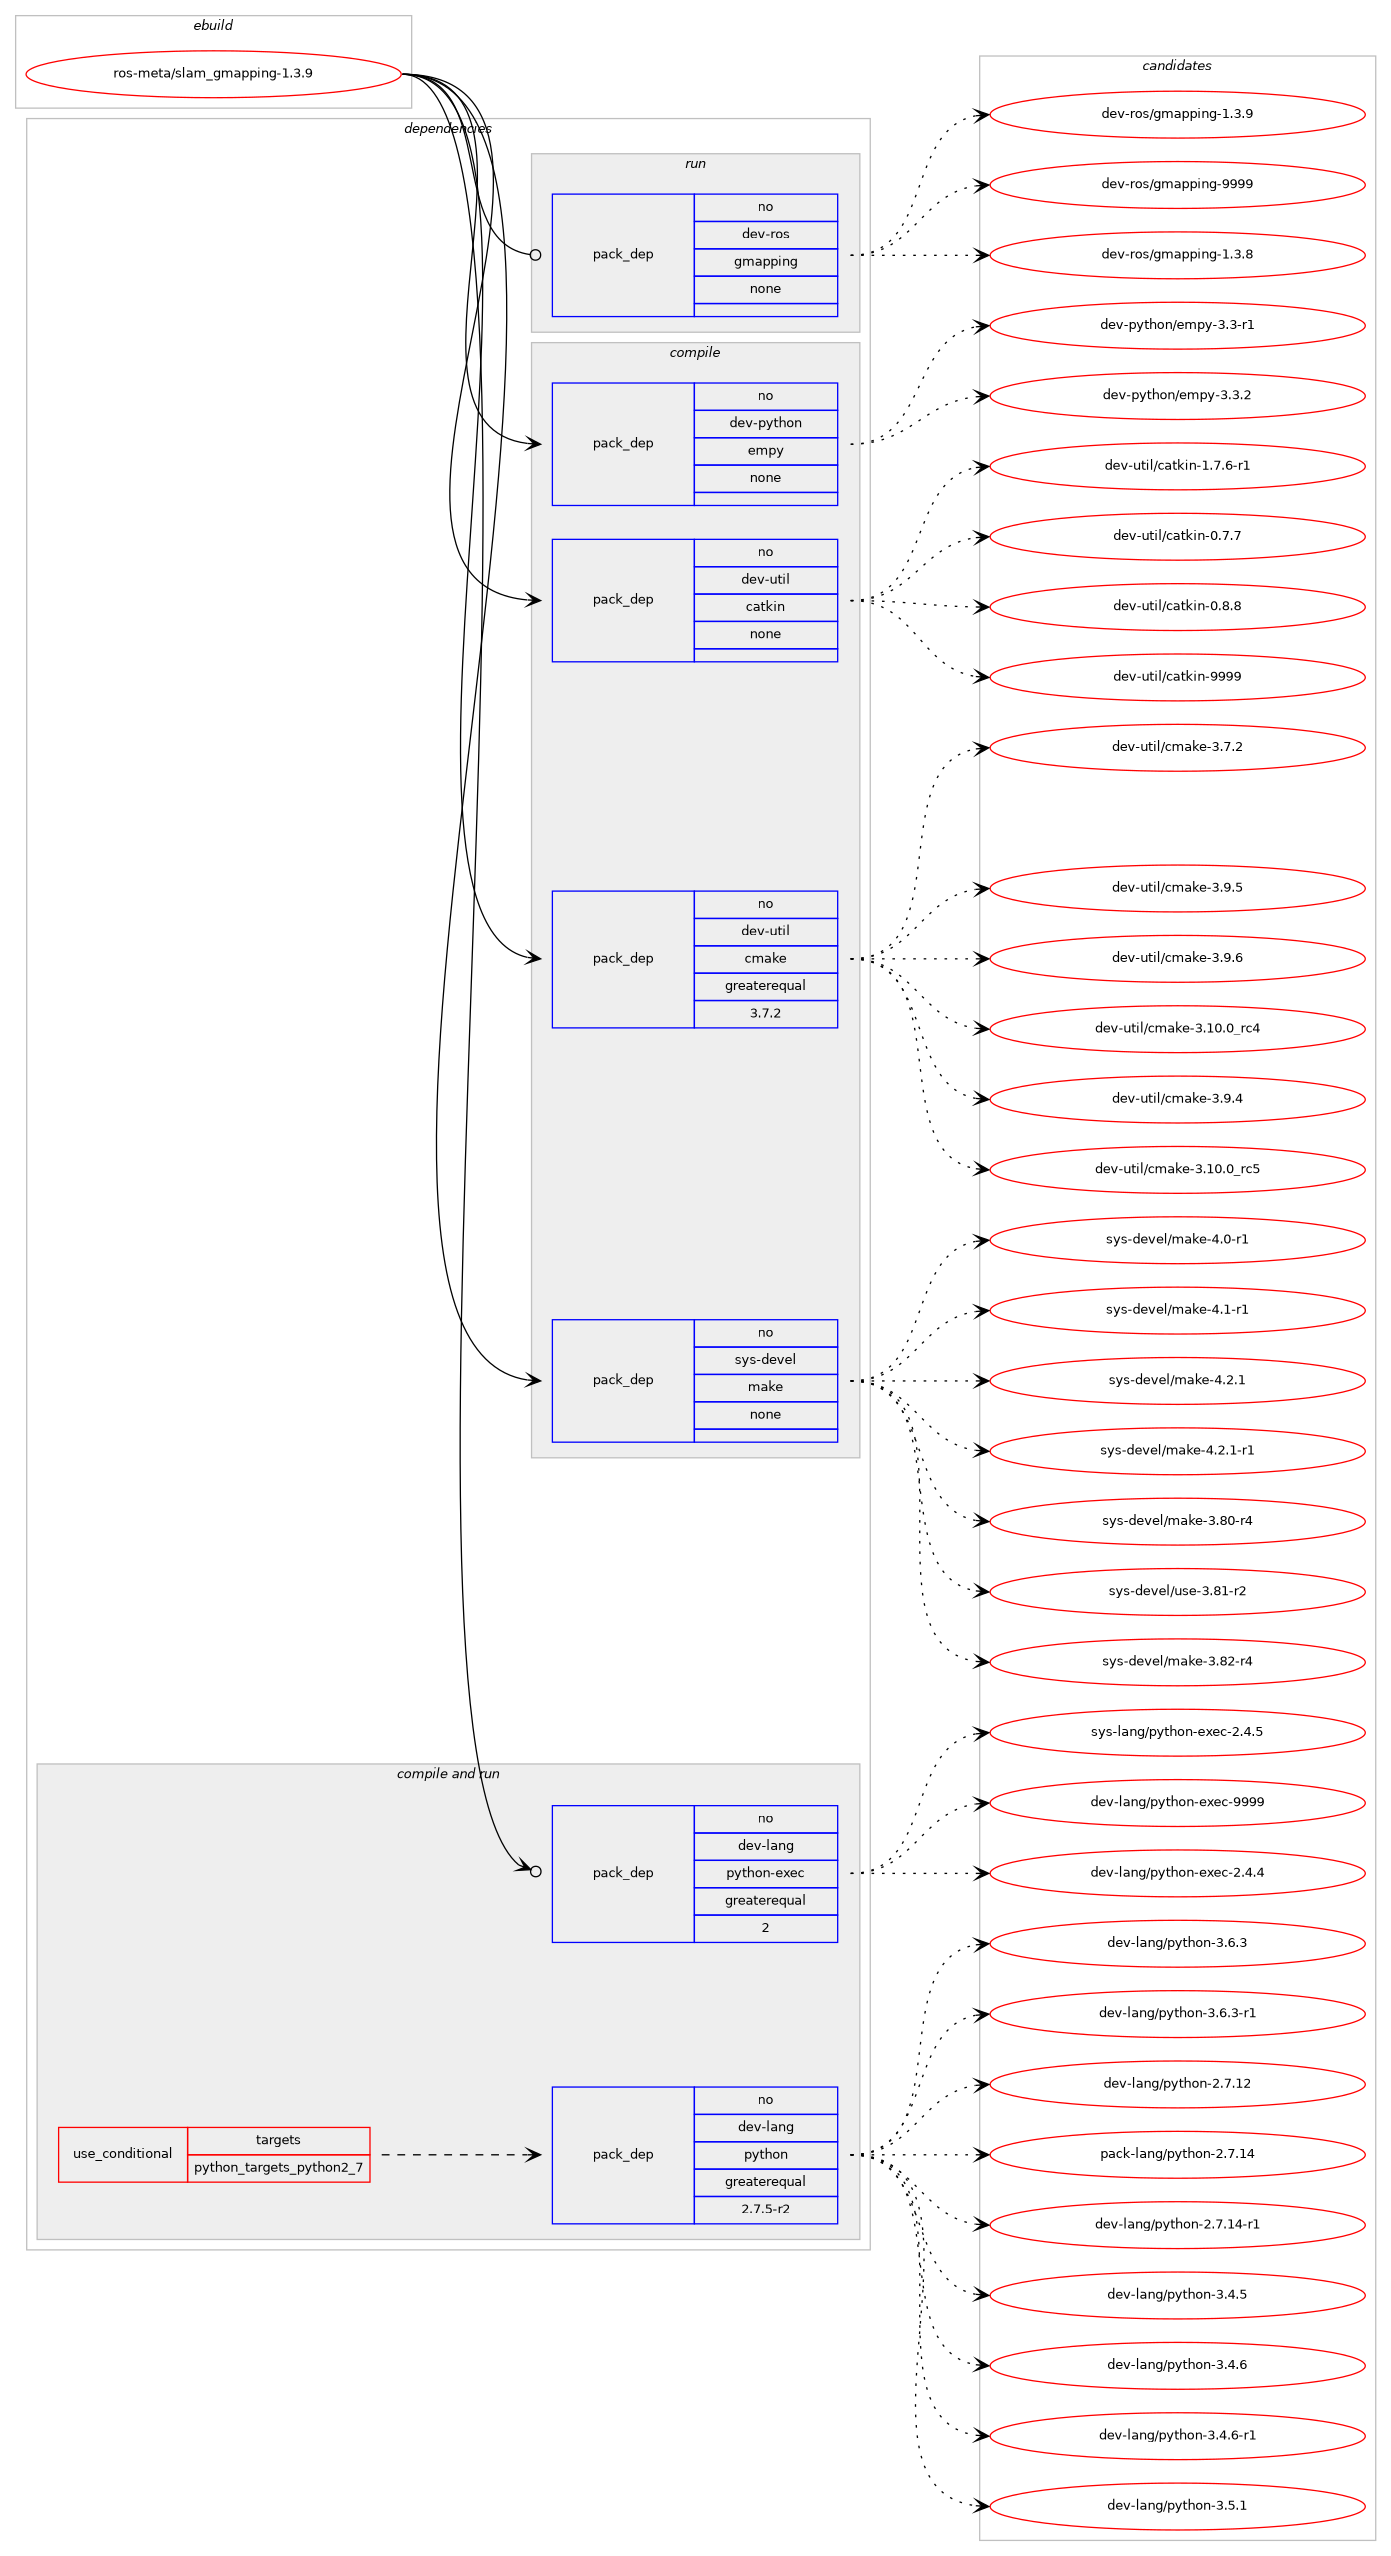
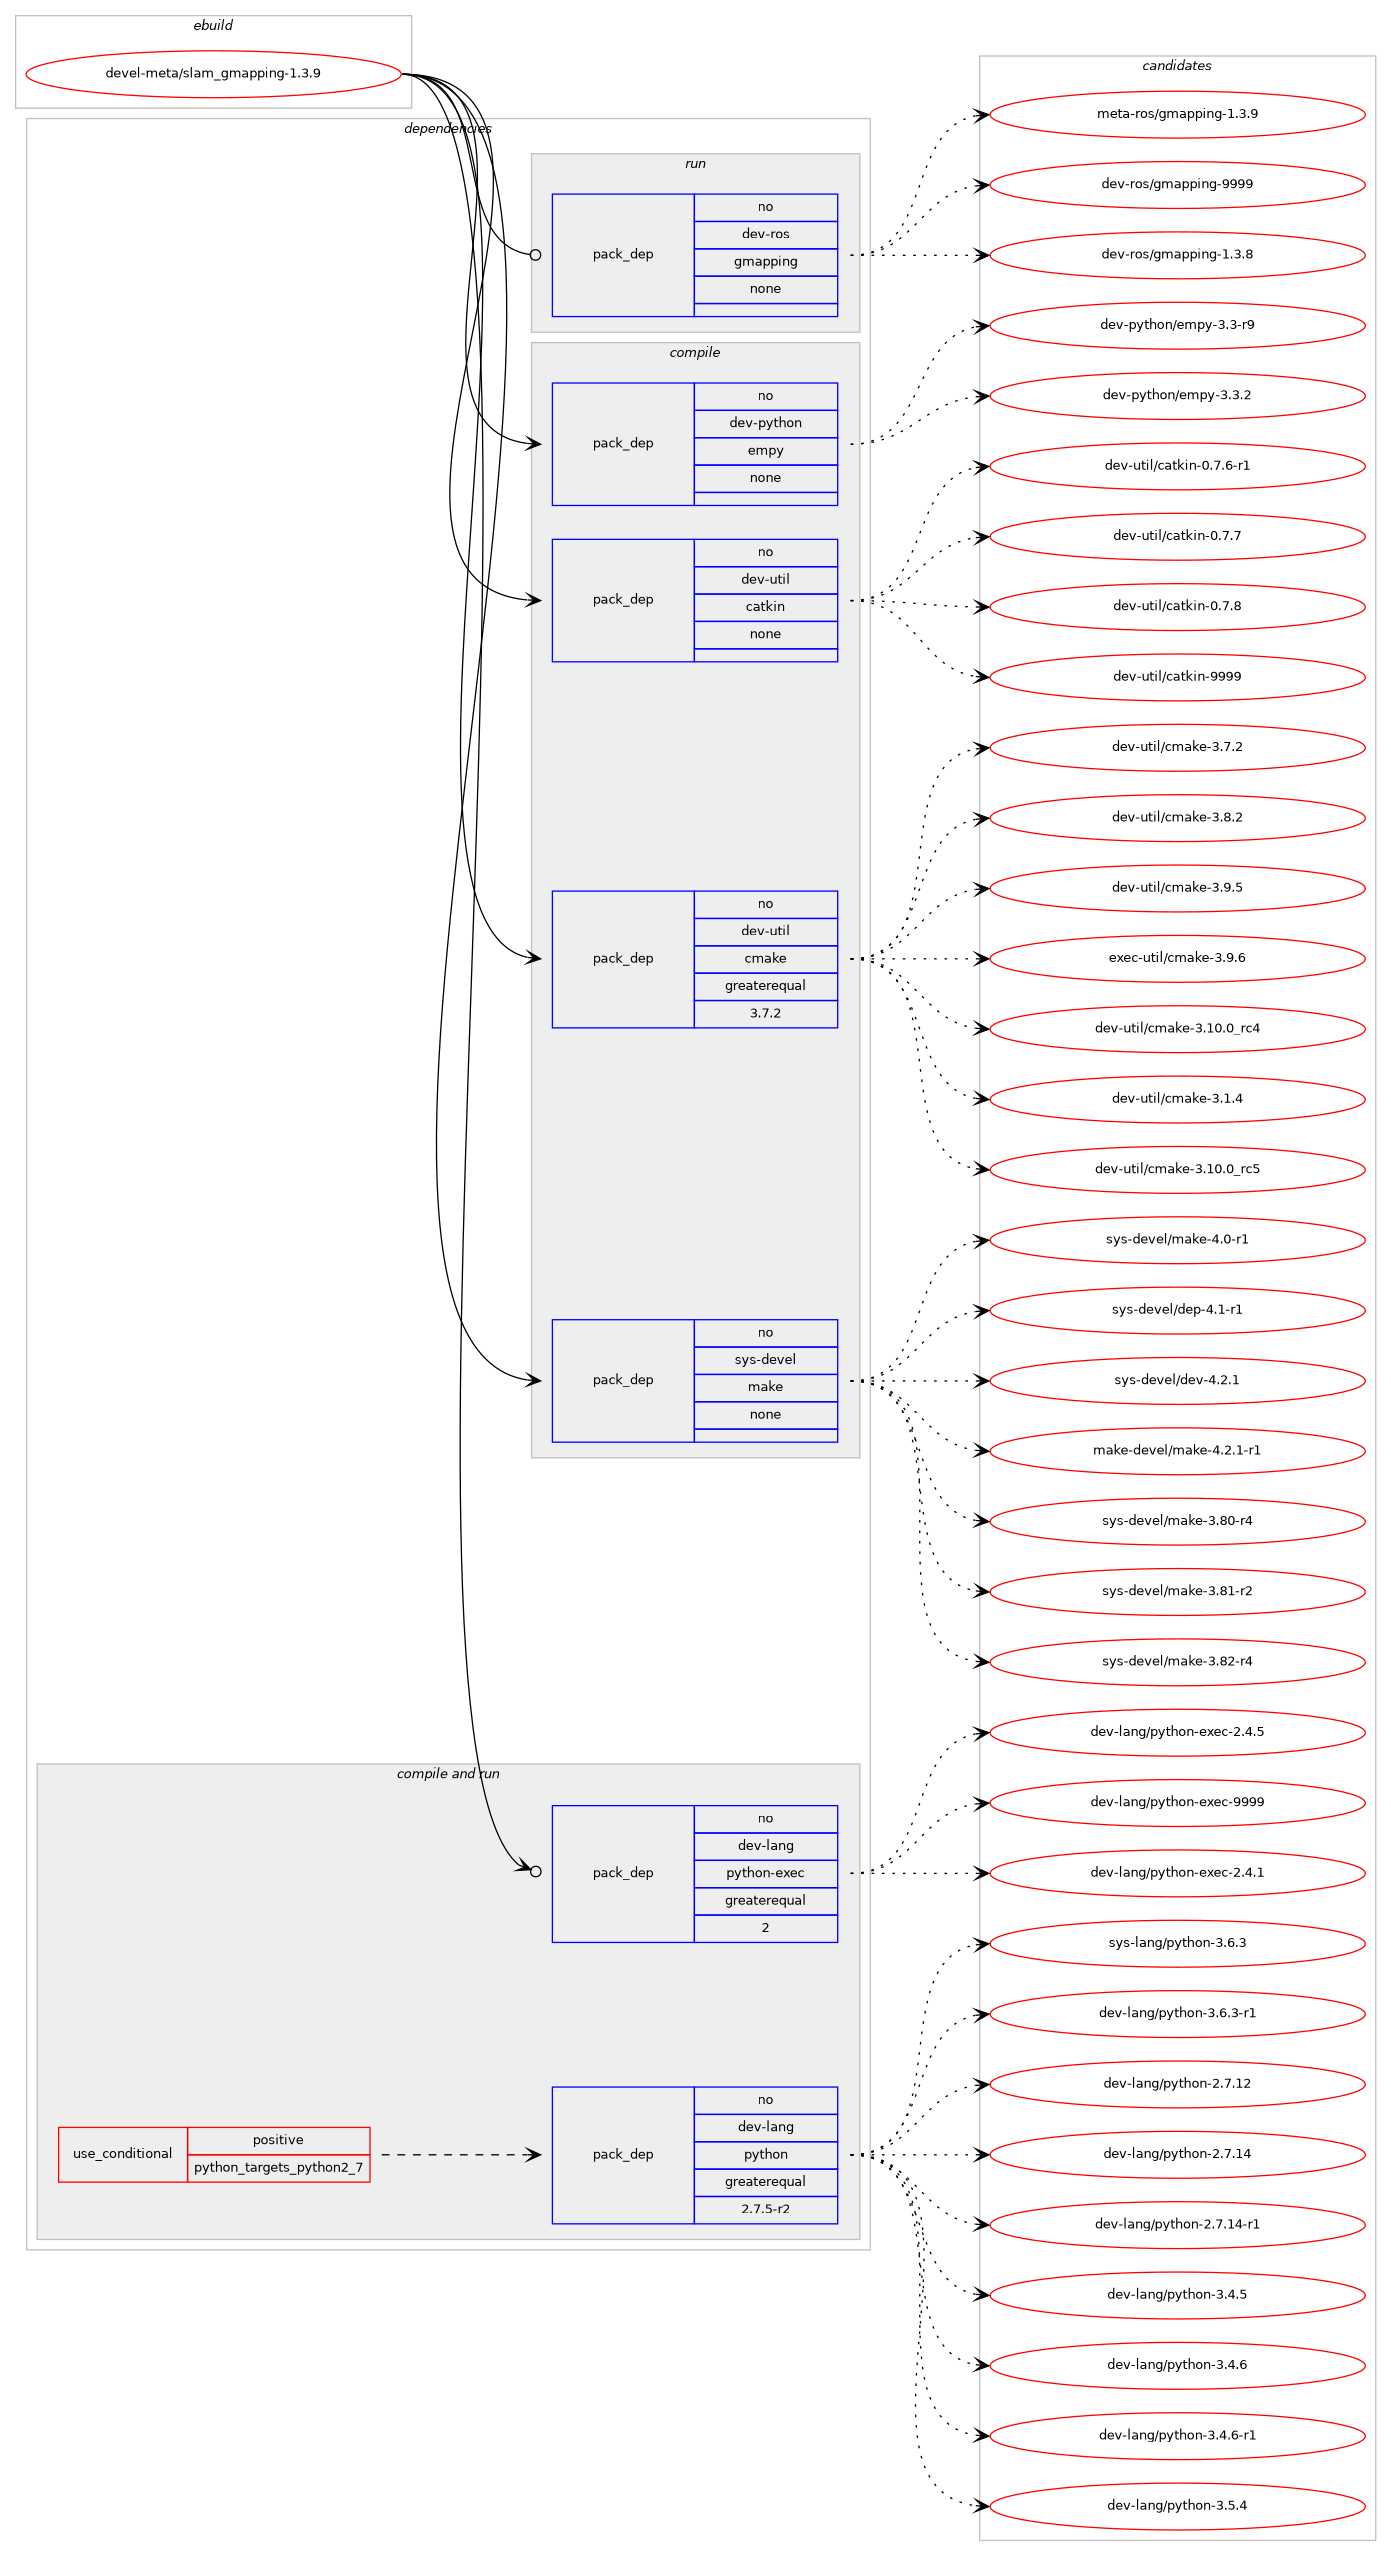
node "ros-meta/slam_gmapping-1.3.9": label "ros-meta/slam_gmapping-1.3.9" -> "devel-meta/slam_gmapping-1.3.9"
node "dev-ros/gmapping-1.3.9": label "dev-ros/gmapping-1.3.9" -> "meta-ros/gmapping-1.3.9"
node "dev-python/empy-3.3-r1": label "dev-python/empy-3.3-r1" -> "dev-python/empy-3.3-r9"
node "dev-util/catkin-1.7.6-r1": label "dev-util/catkin-1.7.6-r1" -> "dev-util/catkin-0.7.6-r1"
node "dev-util/catkin-0.8.8": label "dev-util/catkin-0.8.8" -> "dev-util/catkin-0.7.8"
node "dev-util/cmake-3.8.2": added
node "dev-util/cmake-3.9.6": label "dev-util/cmake-3.9.6" -> "exec-util/cmake-3.9.6"
node "dev-util/cmake-3.9.4": label "dev-util/cmake-3.9.4" -> "dev-util/cmake-3.1.4"
node "sys-devel/make-4.1-r1": label "sys-devel/make-4.1-r1" -> "sys-devel/dep-4.1-r1"
node "sys-devel/make-4.2.1": label "sys-devel/make-4.2.1" -> "sys-devel/dev-4.2.1"
node "sys-devel/make-4.2.1-r1": label "sys-devel/make-4.2.1-r1" -> "make-devel/make-4.2.1-r1"
node "sys-devel/use-3.81-r2": label "sys-devel/use-3.81-r2" -> "sys-devel/make-3.81-r2"
node "sys-lang/python-exec-2.4.5": label "sys-lang/python-exec-2.4.5" -> "dev-lang/python-exec-2.4.5"
node "dev-lang/python-exec-2.4.4": label "dev-lang/python-exec-2.4.4" -> "dev-lang/python-exec-2.4.1"
node "dev-lang/python-3.6.3": label "dev-lang/python-3.6.3" -> "sys-lang/python-3.6.3"
node "use_conditional": text "targets" -> "positive"
node "pack-lang/python-2.7.14": label "pack-lang/python-2.7.14" -> "dev-lang/python-2.7.14"
node "dev-lang/python-3.5.1": label "dev-lang/python-3.5.1" -> "dev-lang/python-3.5.4"
